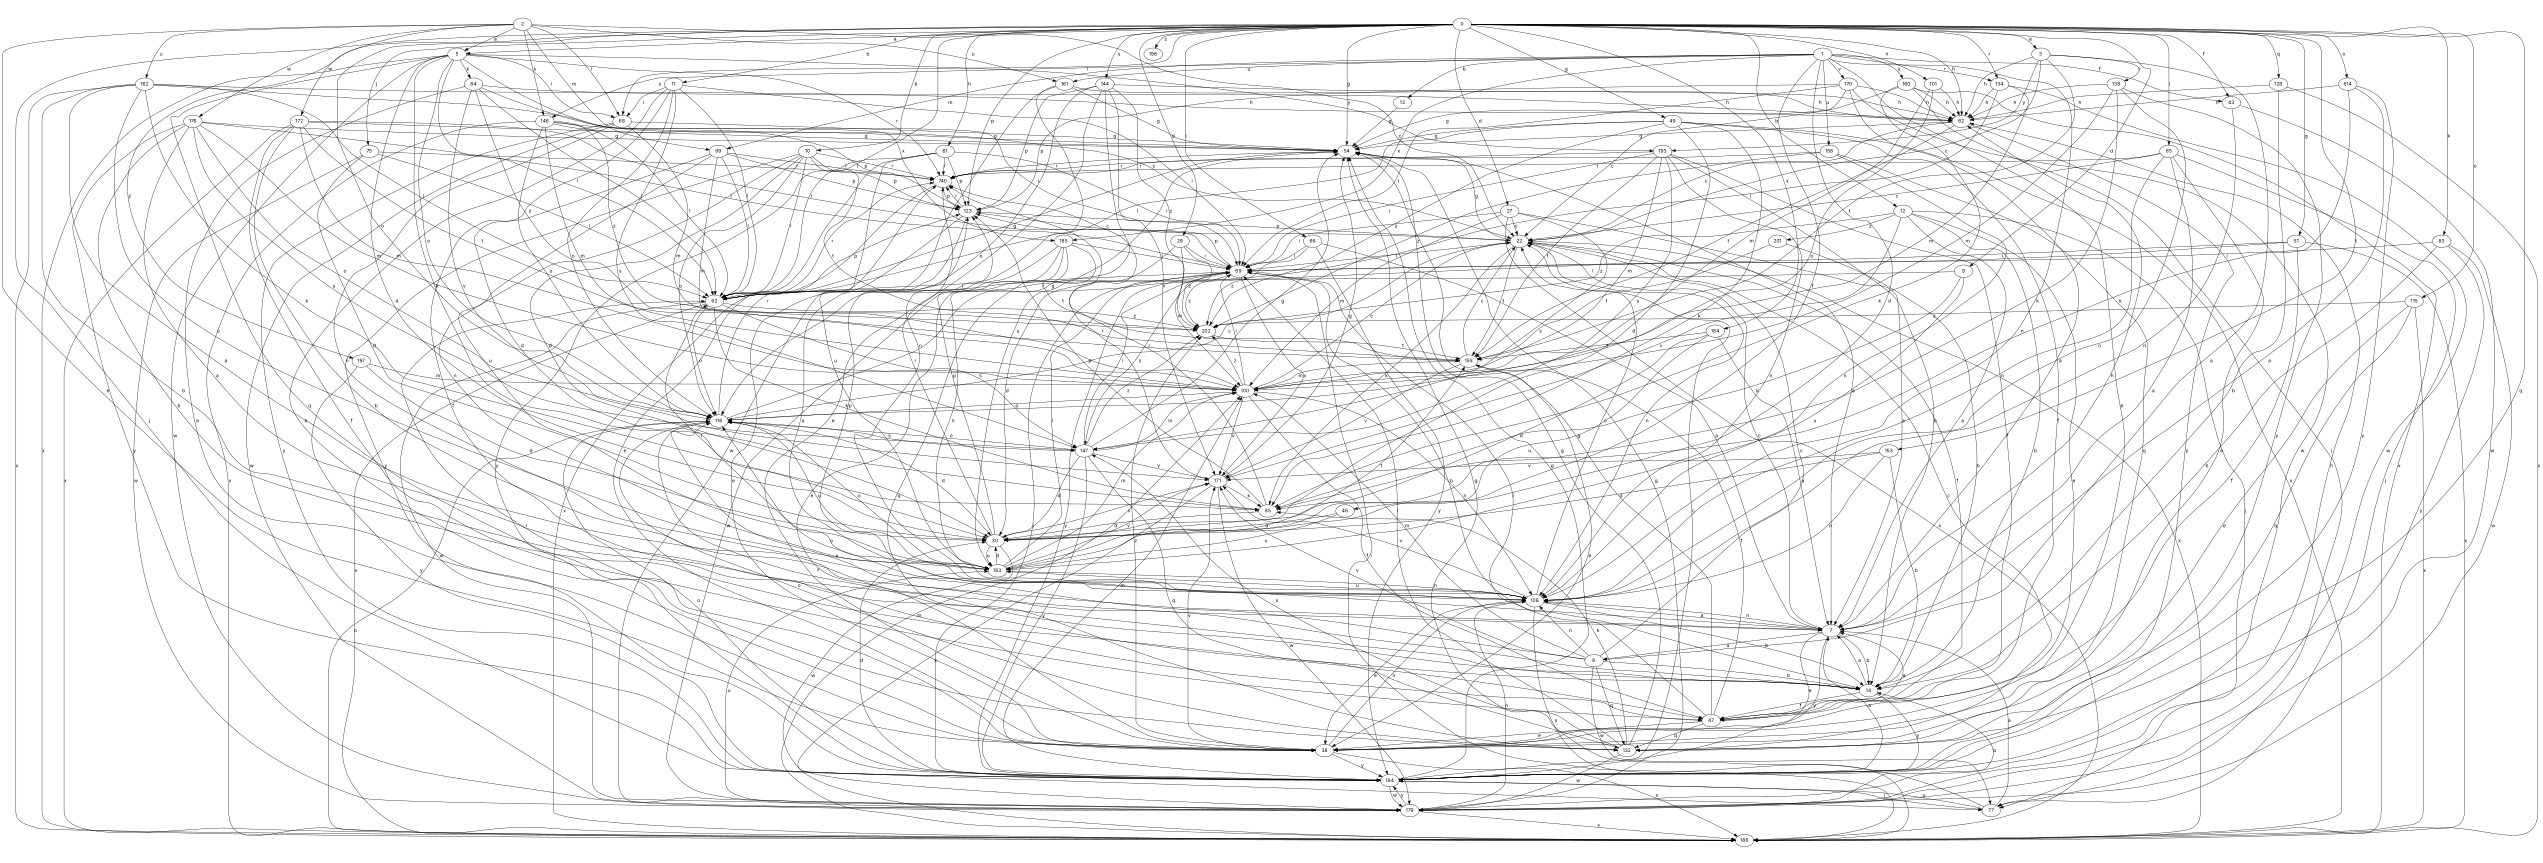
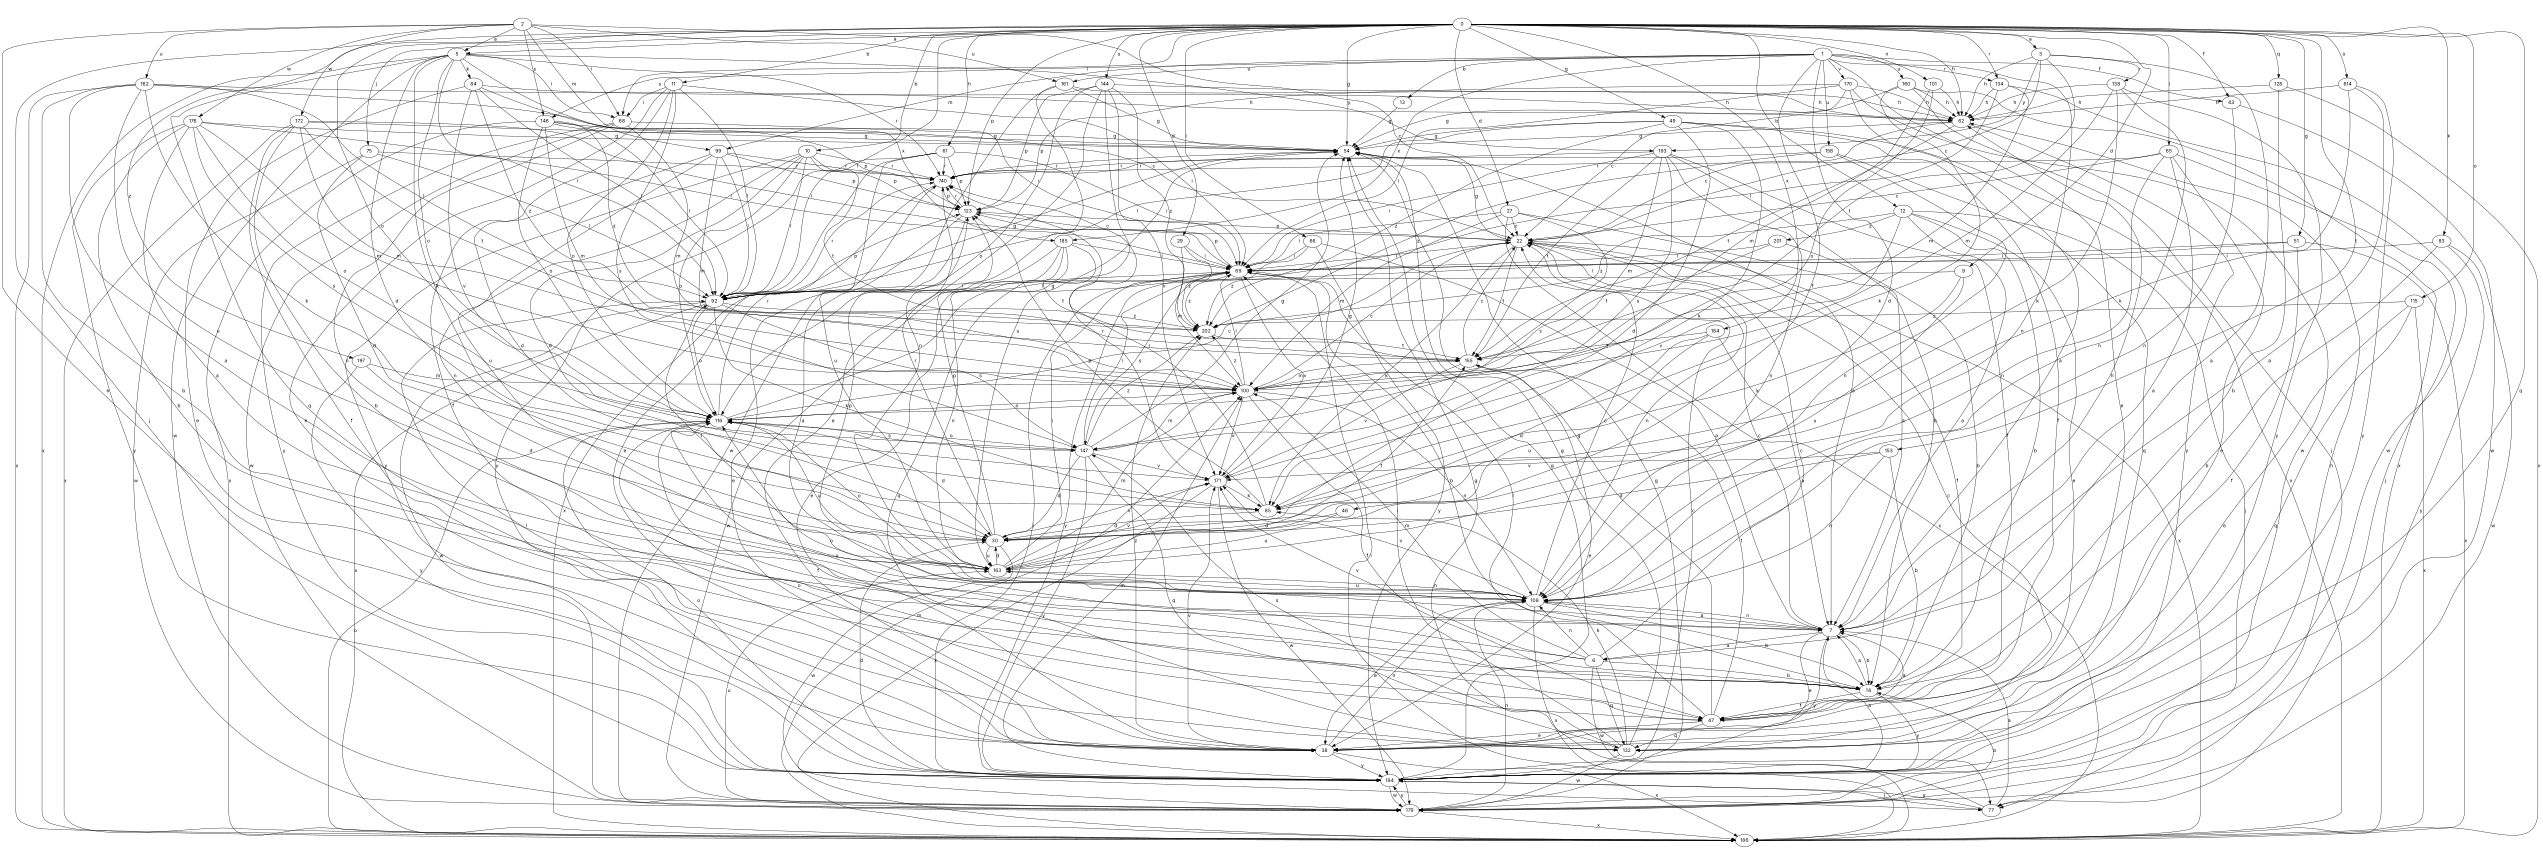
node "198": removed
edge "201" -> "69": added, label "i"
edge "29" -> "30": removed, label "d"
